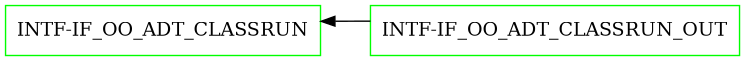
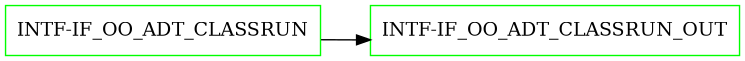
edge "INTF-IF_OO_ADT_CLASSRUN_OUT" -> "INTF-IF_OO_ADT_CLASSRUN": reversed
